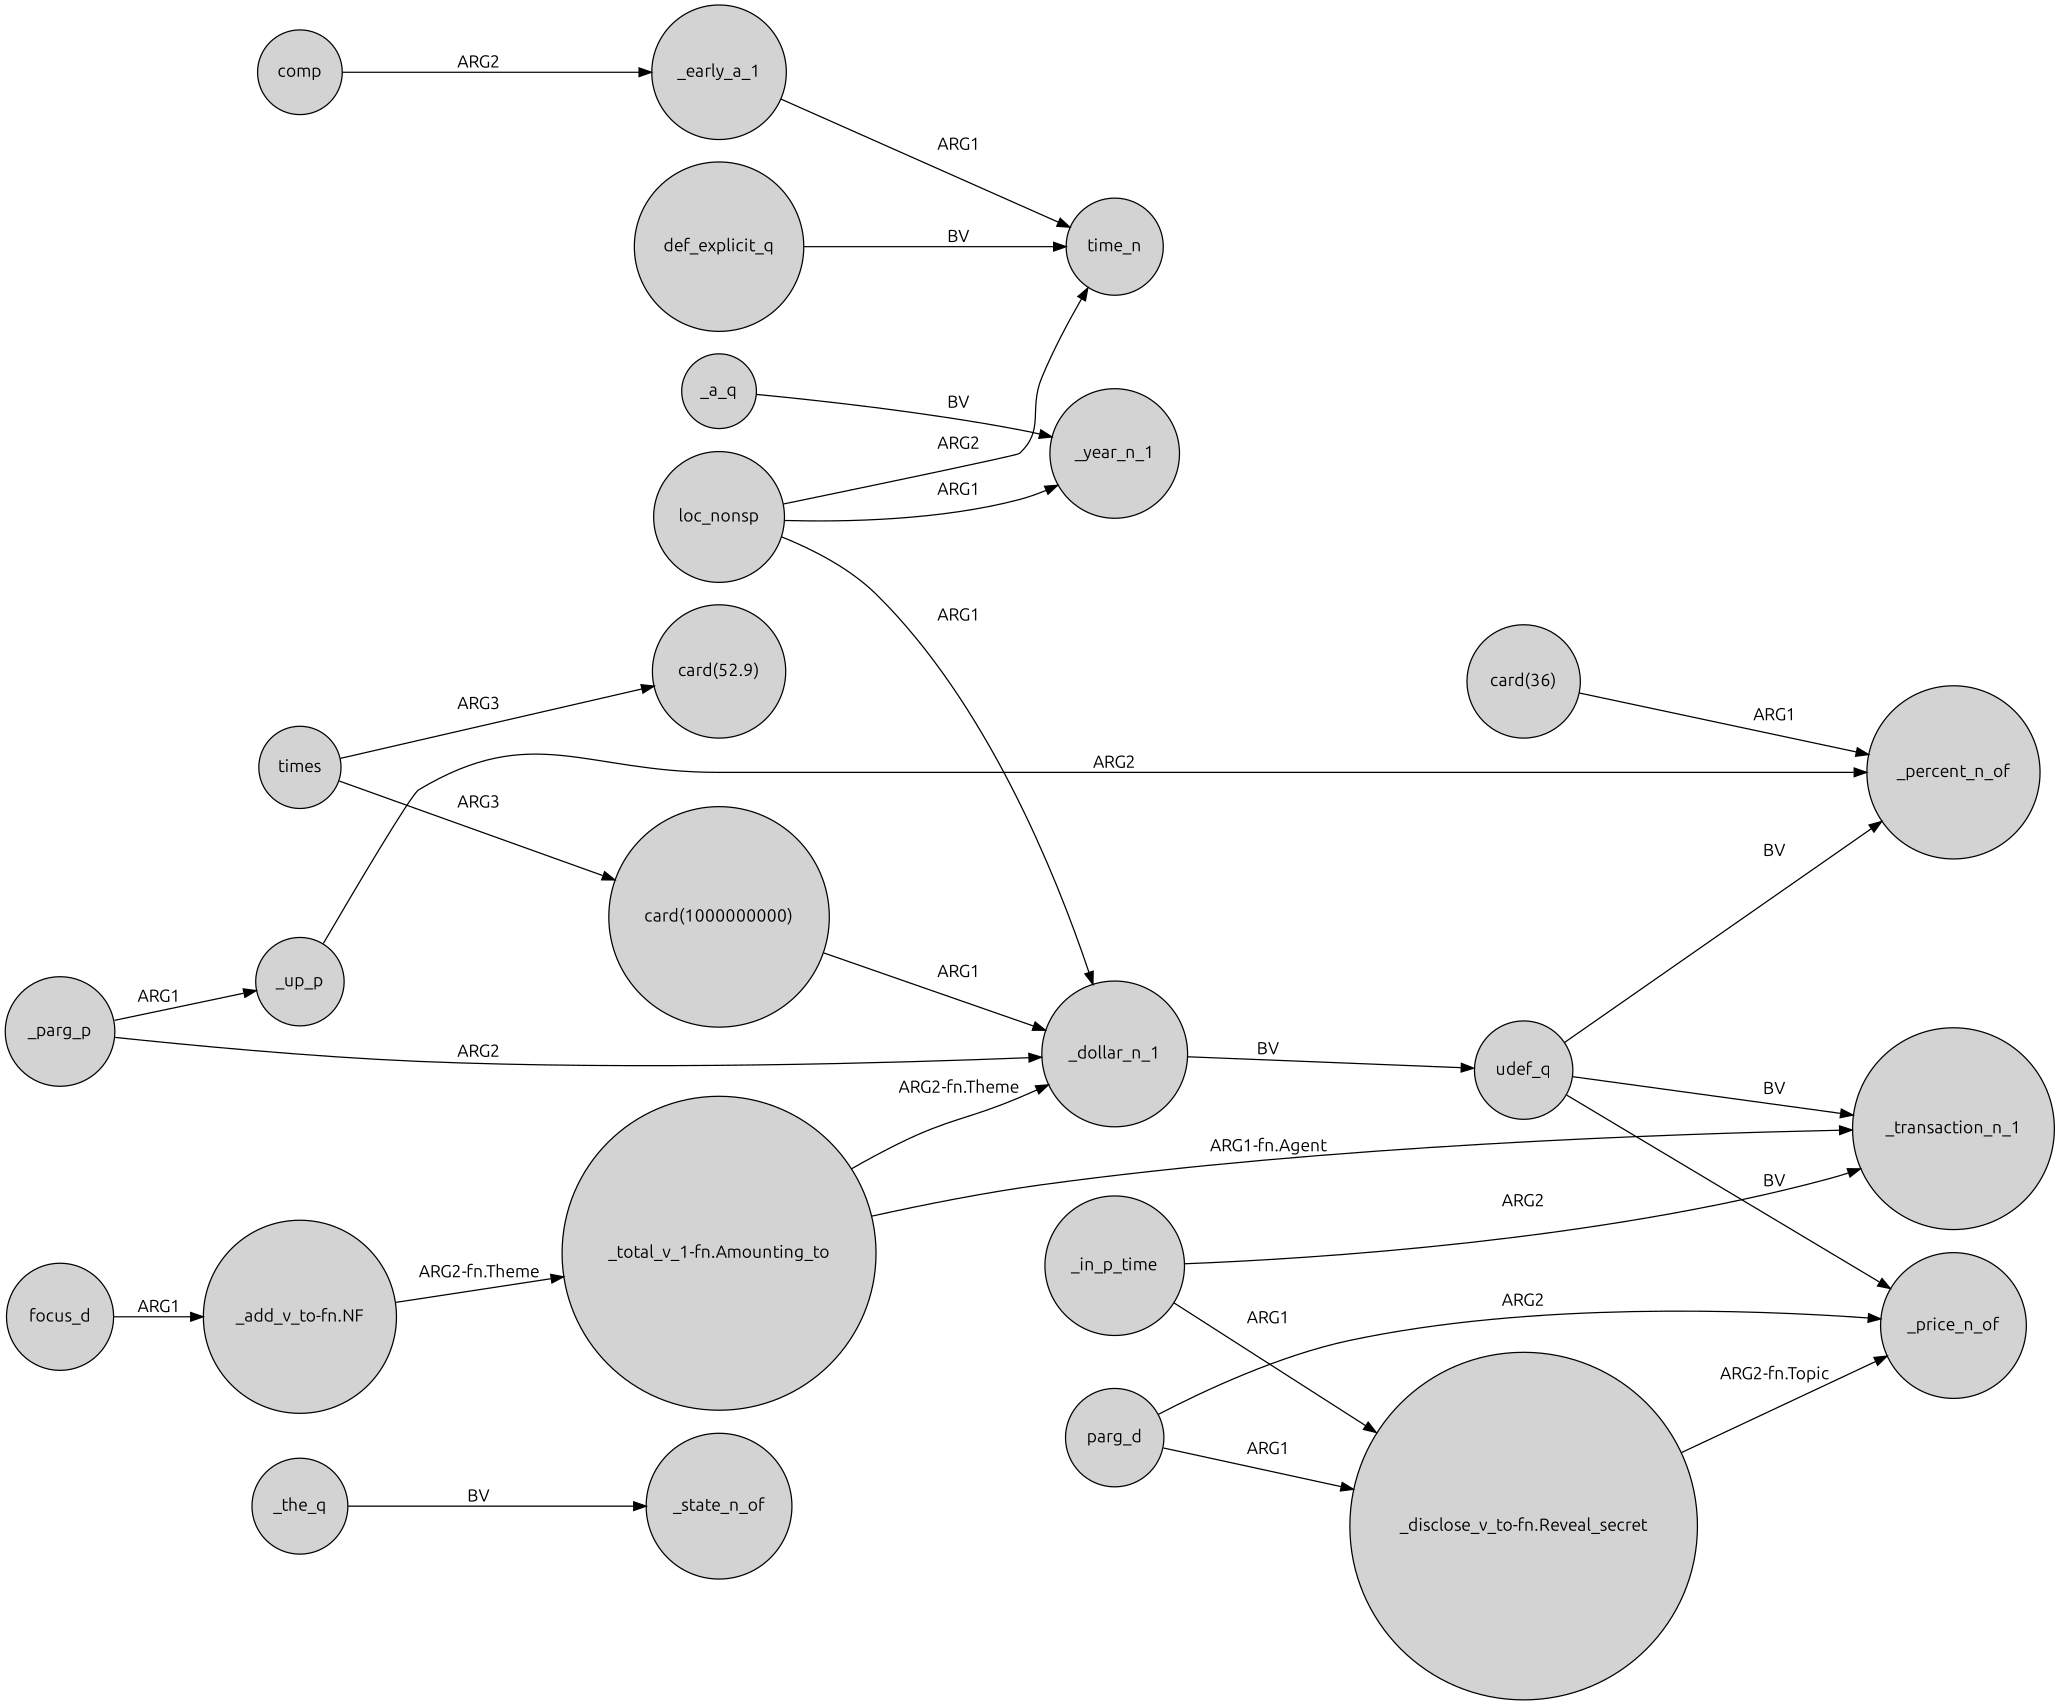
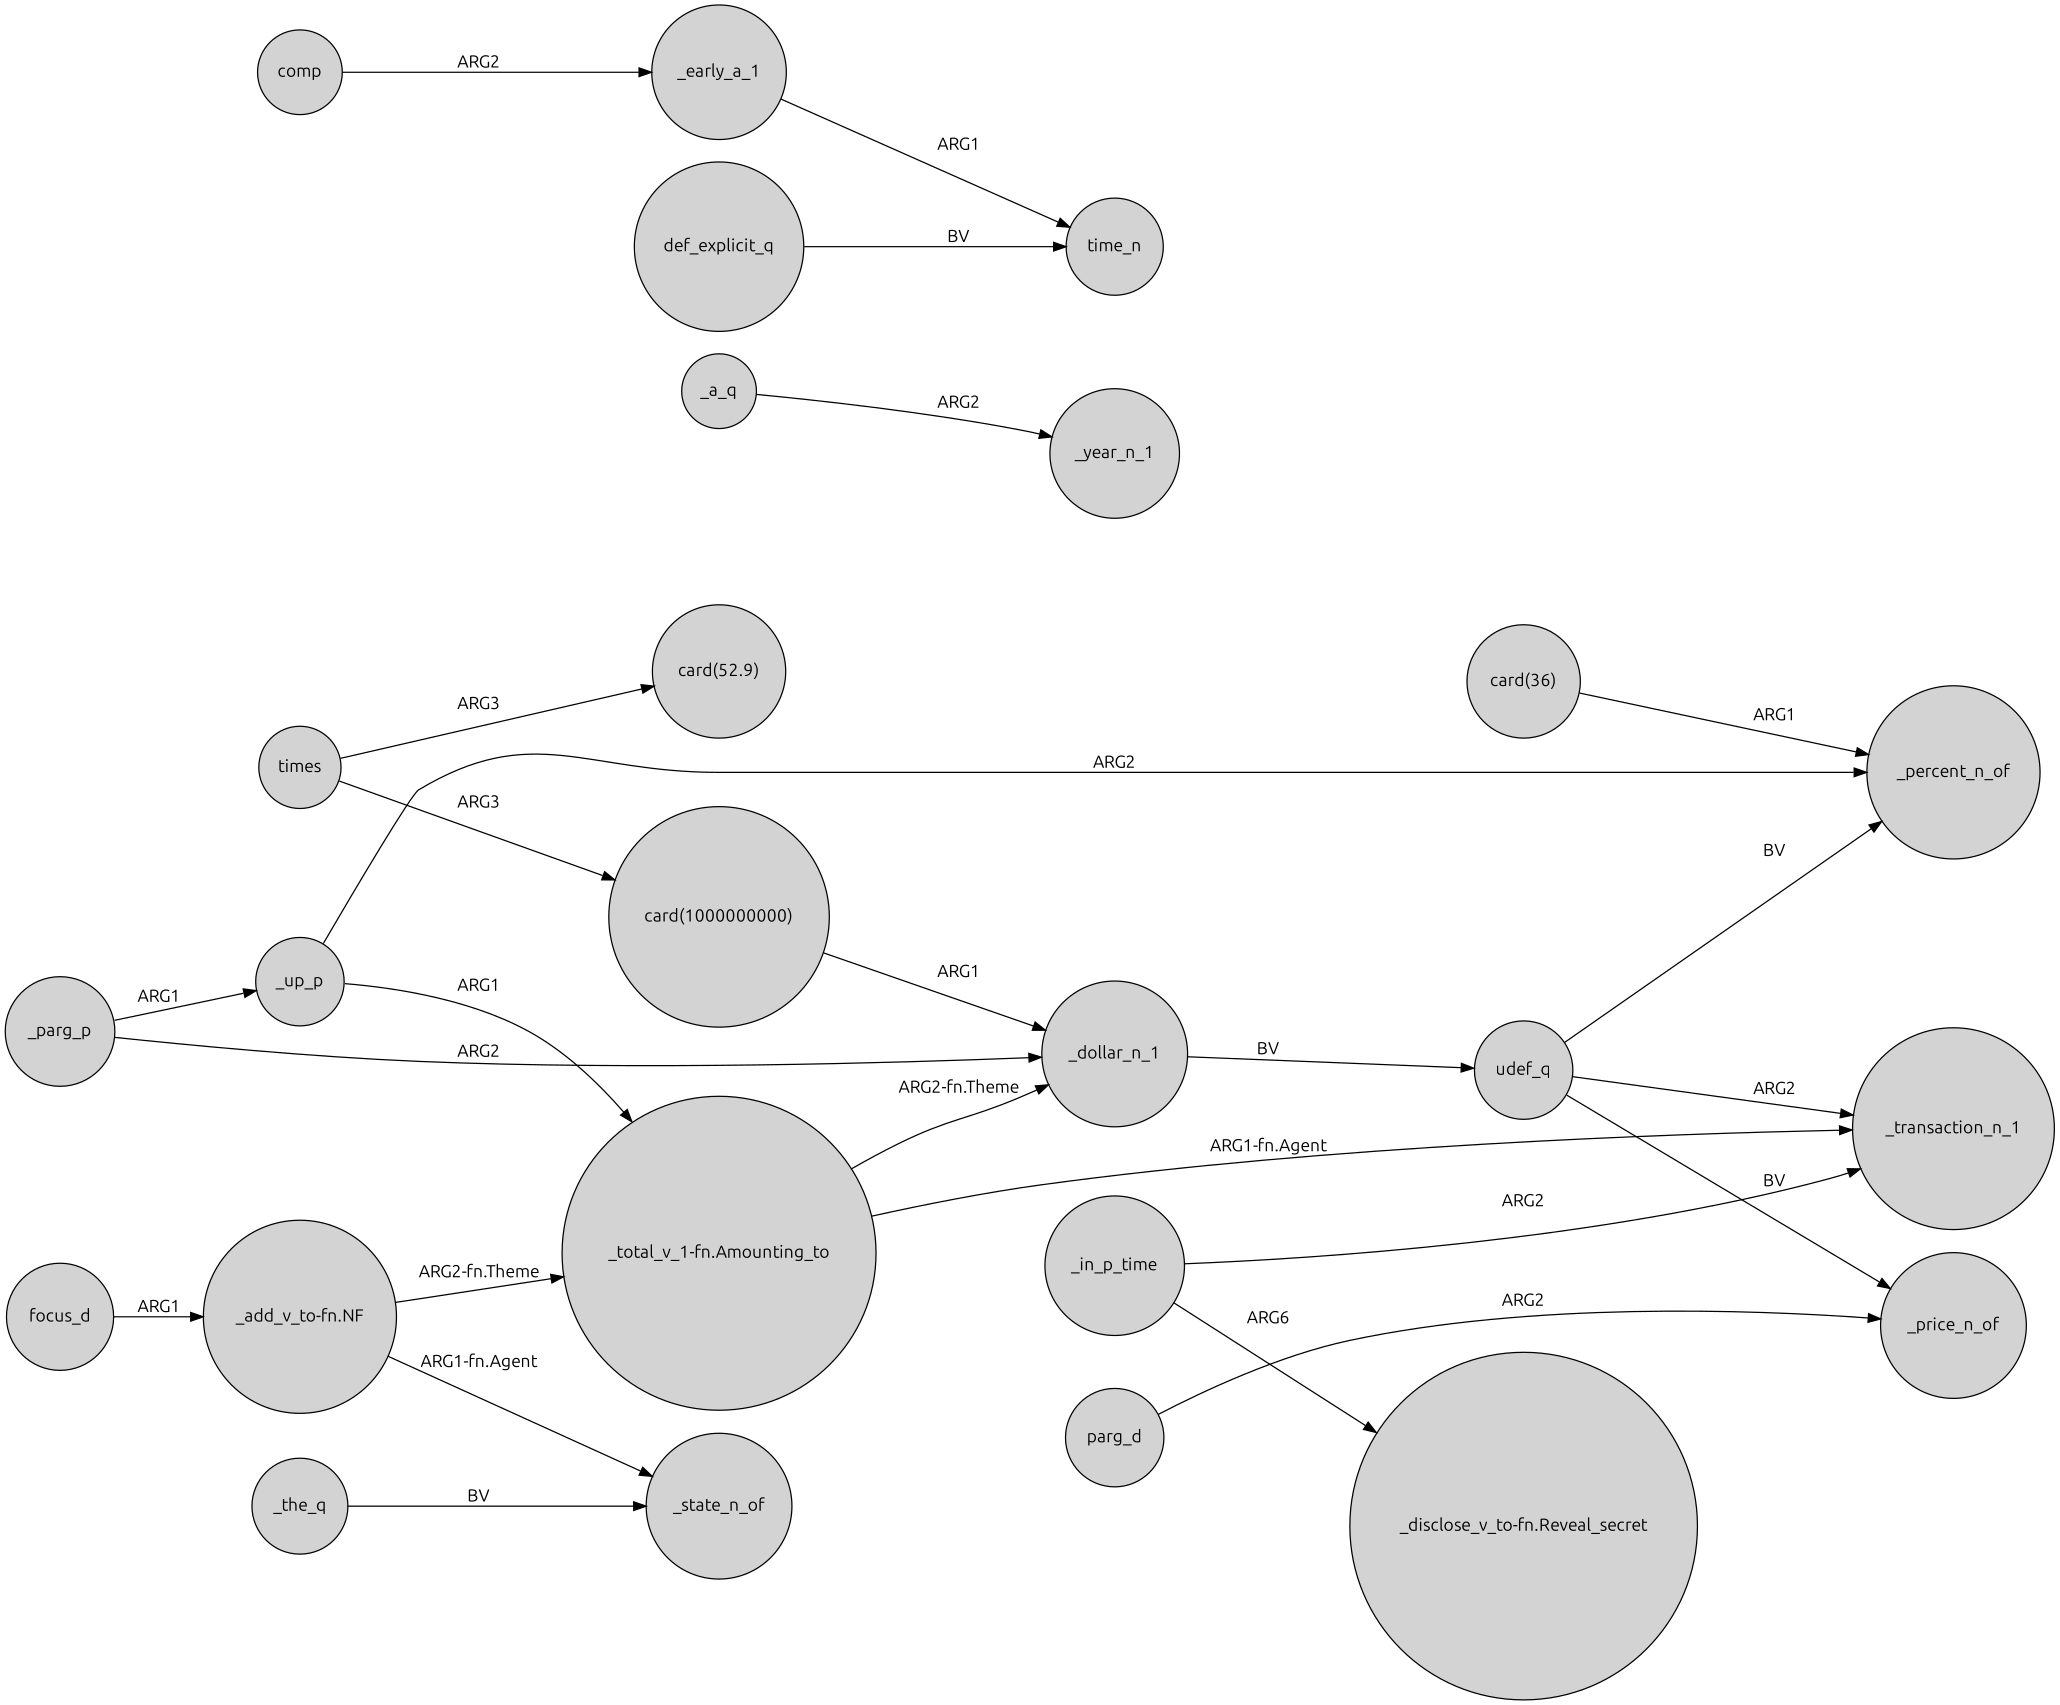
edge "_a_q" -> "_year_n_1": label "BV" -> "ARG2"
node "loc_nonsp": removed
edge "_up_p" -> "_total_v_1-fn.Amounting_to": added, label "ARG1"
edge "udef_q" -> "_transaction_n_1": label "BV" -> "ARG2"
edge "_in_p_time" -> "_disclose_v_to-fn.Reveal_secret": label "ARG1" -> "ARG6"
edge "_disclose_v_to-fn.Reveal_secret" -> "_price_n_of": removed, label "ARG2-fn.Topic"
edge "_add_v_to-fn.NF" -> "_state_n_of": added, label "ARG1-fn.Agent"
edge "parg_d" -> "_disclose_v_to-fn.Reveal_secret": removed, label "ARG1"
